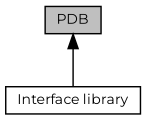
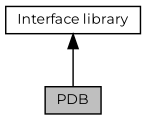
edge "Interface library" -> "PDB": reversed
